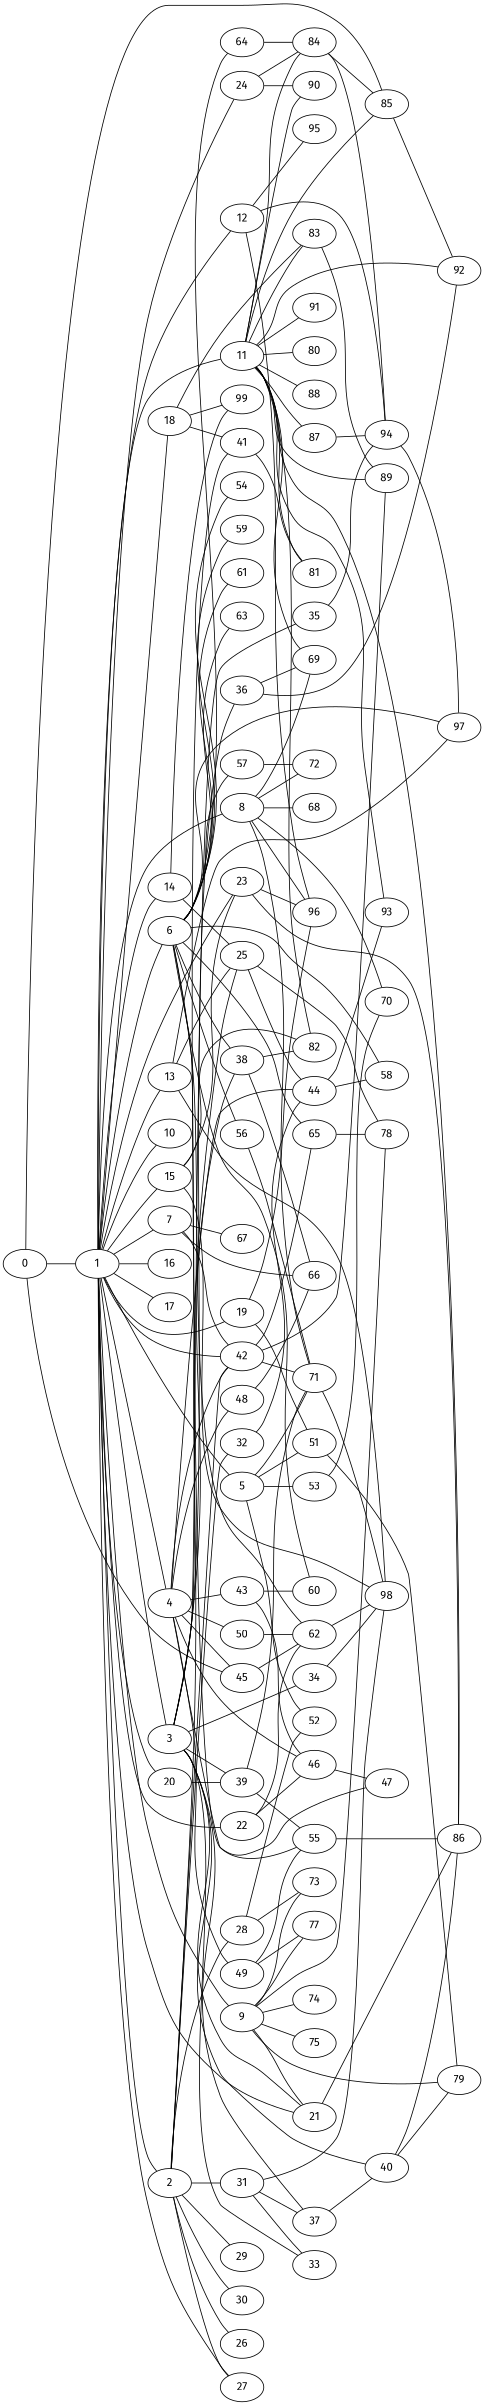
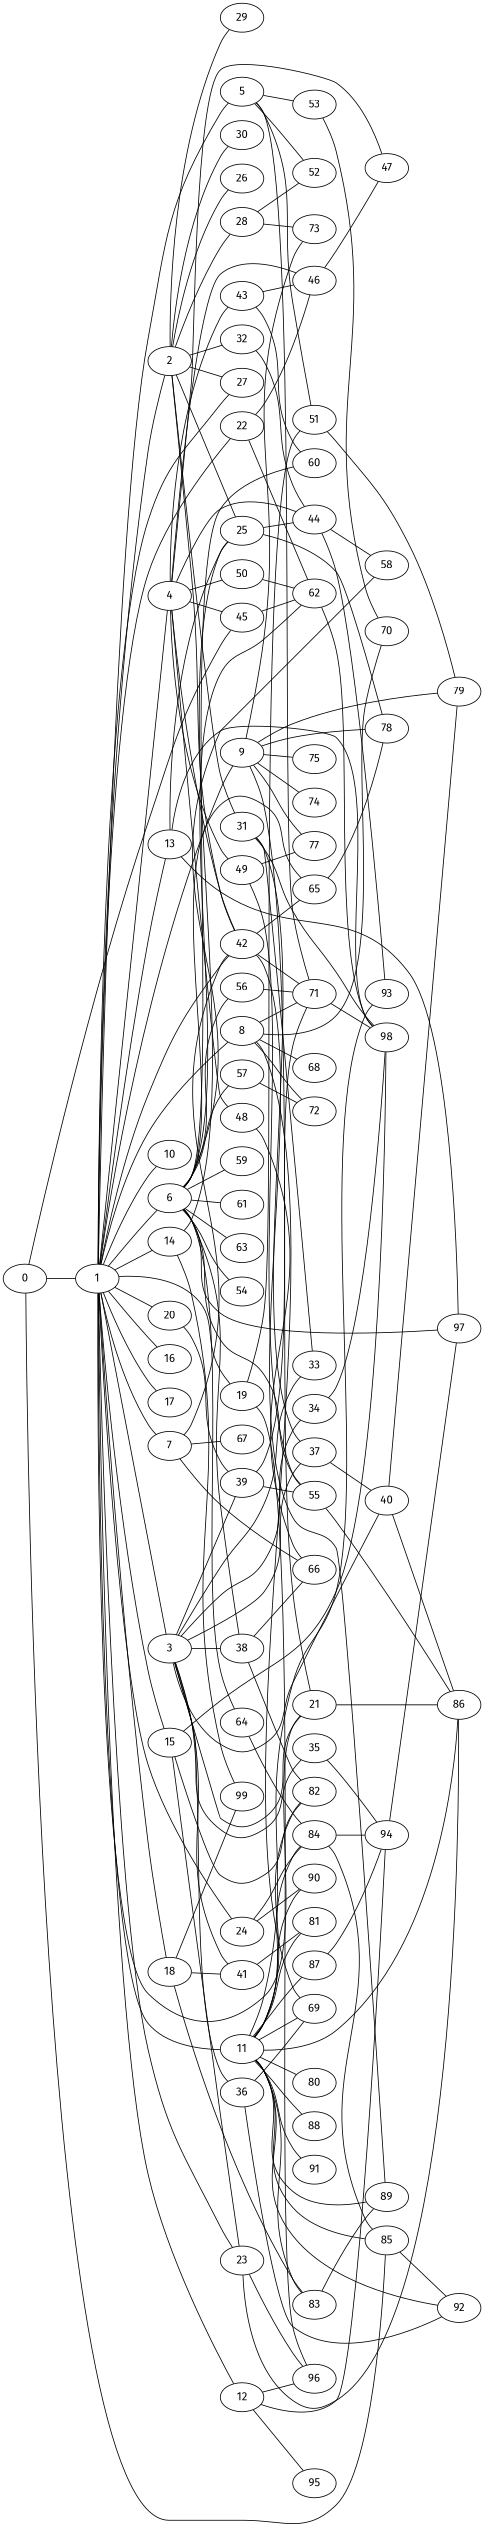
edge "8" -- "96": removed
